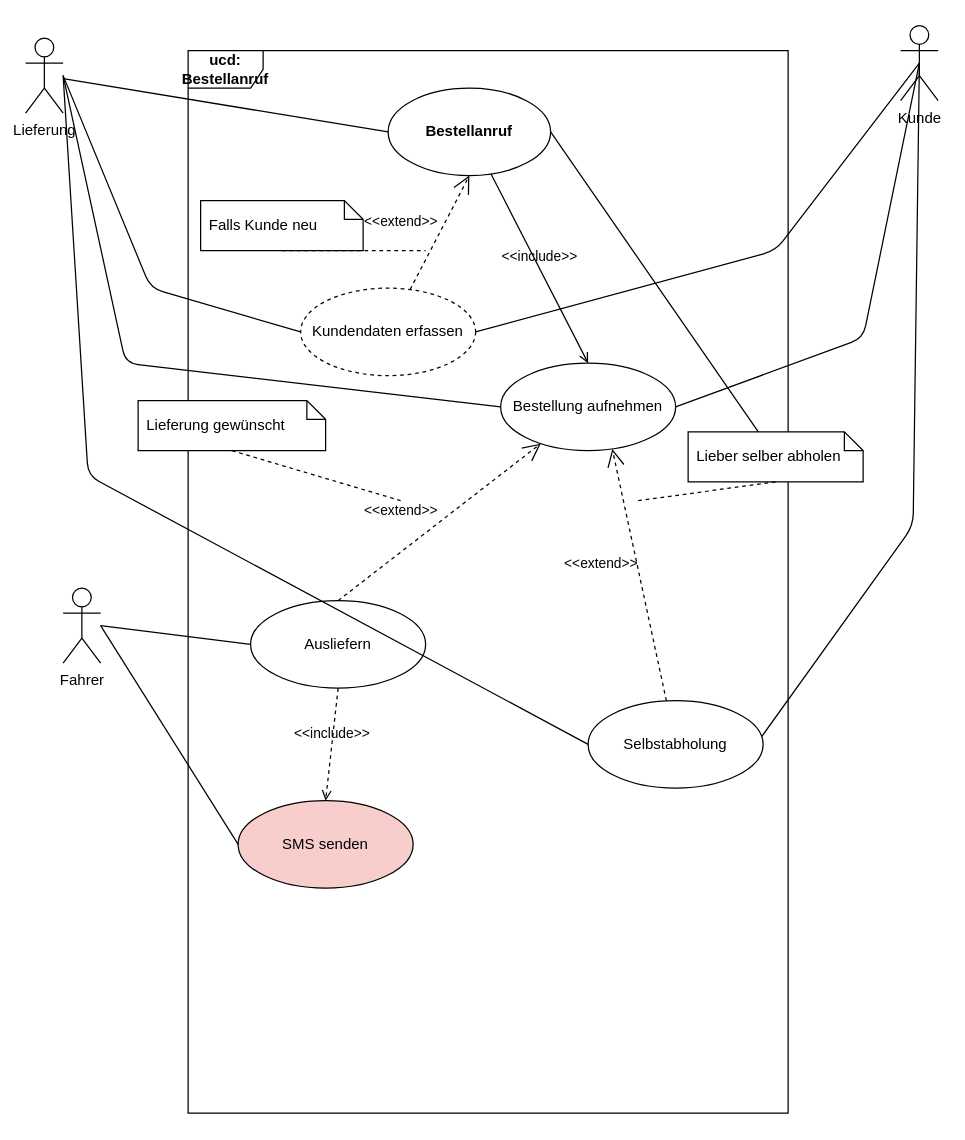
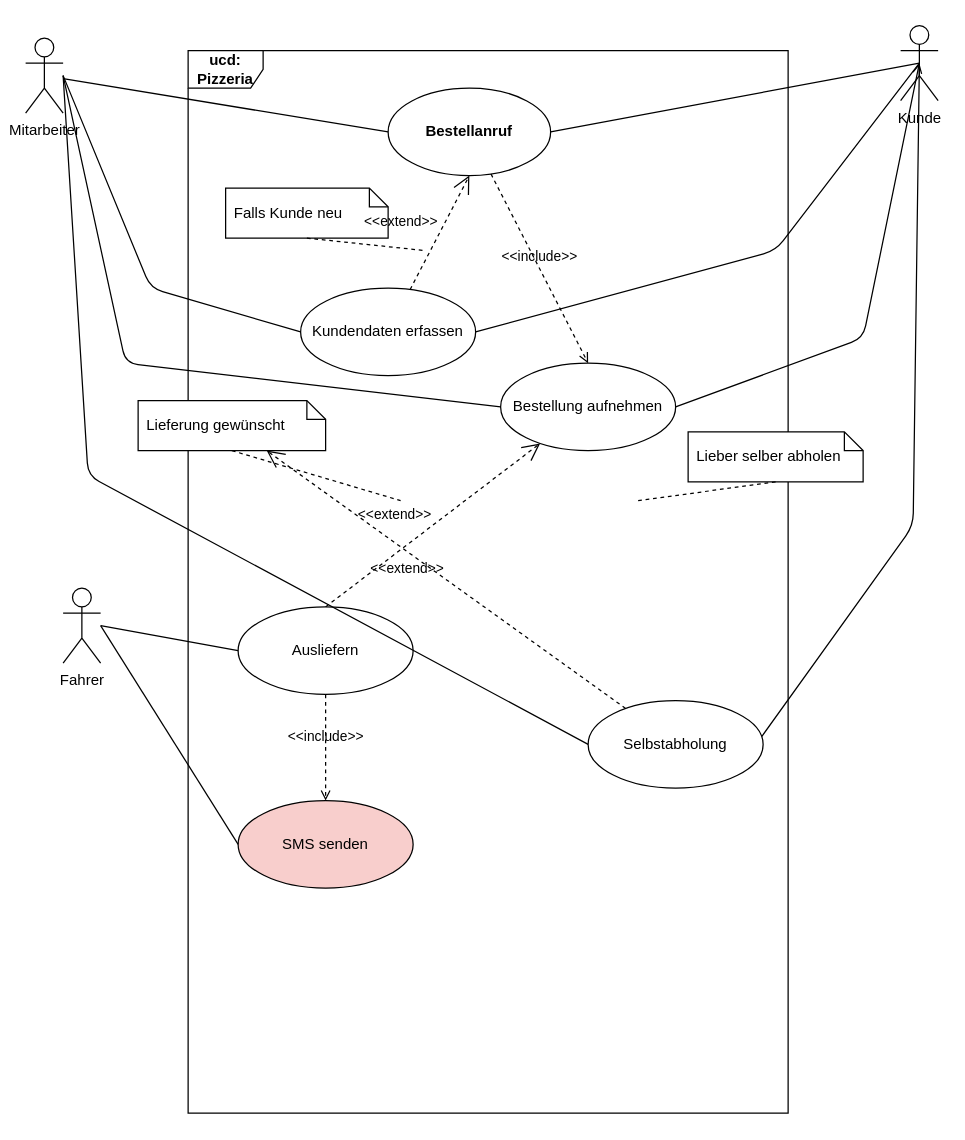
node "ucd: Bestellanruf": label "ucd: Bestellanruf" -> "ucd: Pizzeria"
node "Lieferung": label "Lieferung" -> "Mitarbeiter"
node "Falls Kunde neu": moved (282, 226) -> (307, 213)
edge "Bestellanruf" -> "Bestellung aufnehmen": style solid -> dashed
edge "Bestellanruf" -- "Lieber selber abholen": now "Bestellanruf" -- "Kunde"
node "Kundendaten erfassen": style dashed -> solid
edge "Kunde" -- "Bestellung aufnehmen": arrowhead none -> open
edge "Selbstabholung" -> "Bestellung aufnehmen": now "Selbstabholung" -> "Lieferung gewünscht"
node "Ausliefern": moved (338, 644) -> (326, 651)
